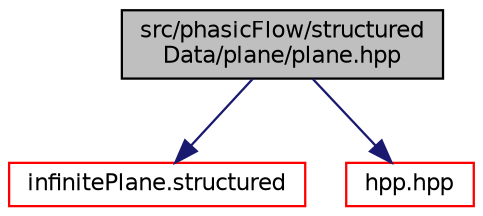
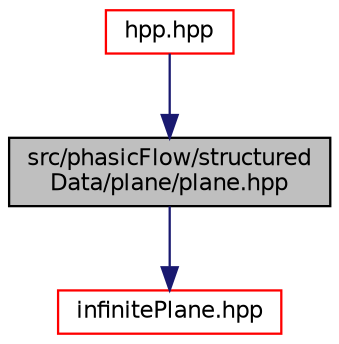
edge "src/phasicFlow/structured Data/plane/plane.hpp" -> "hpp.hpp": reversed
node "infinitePlane.structured": label "infinitePlane.structured" -> "infinitePlane.hpp"
